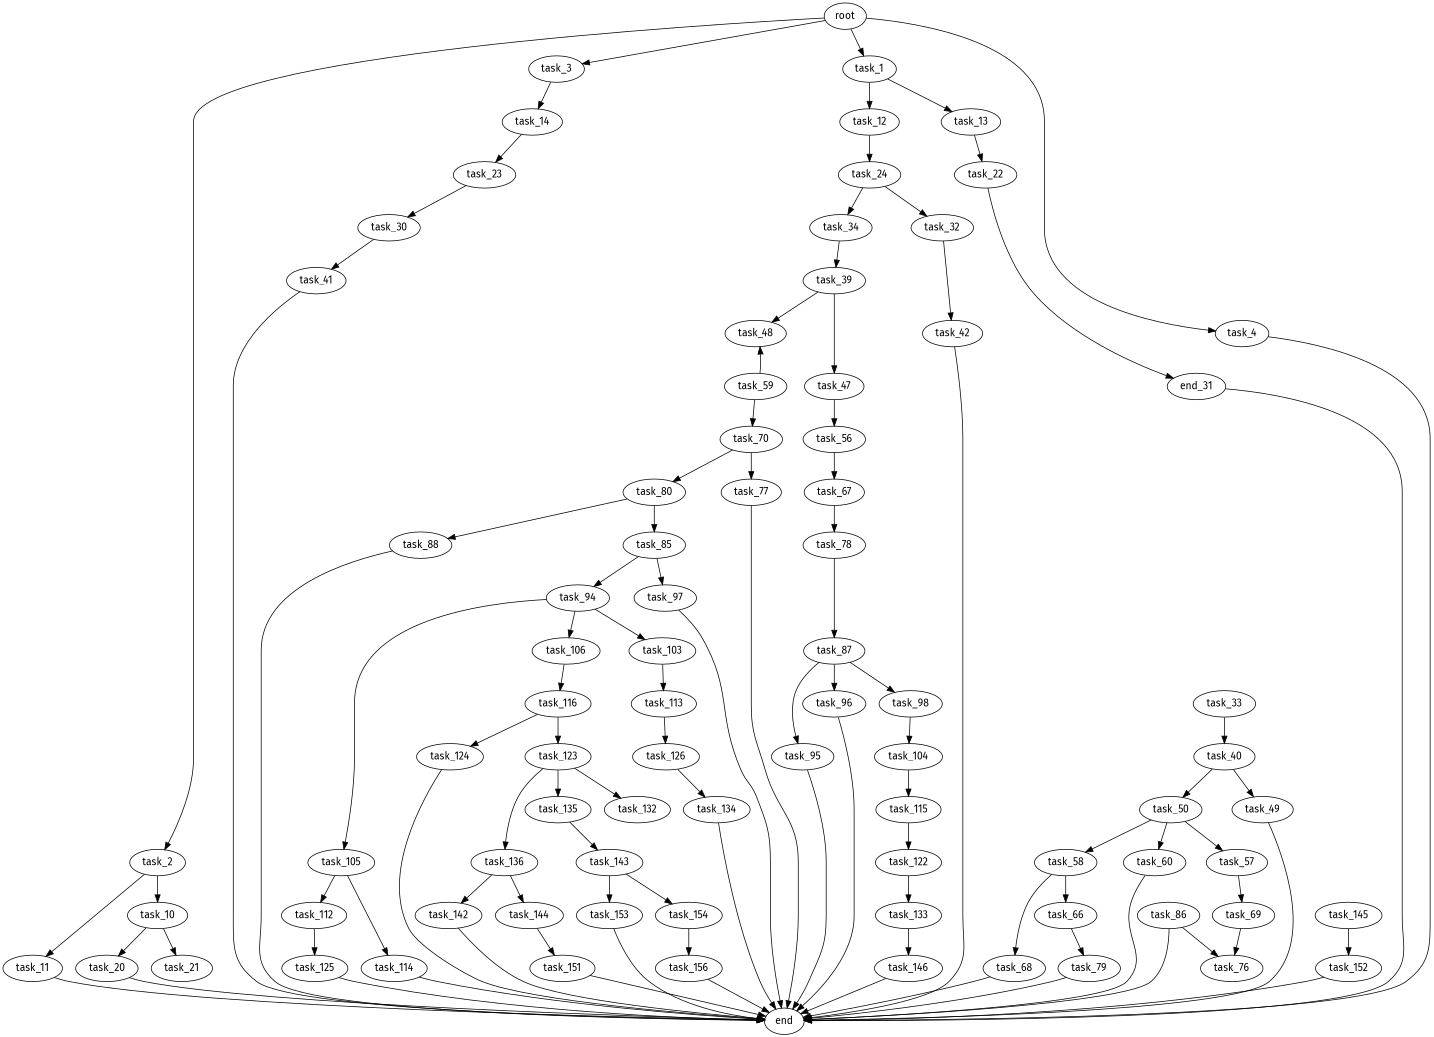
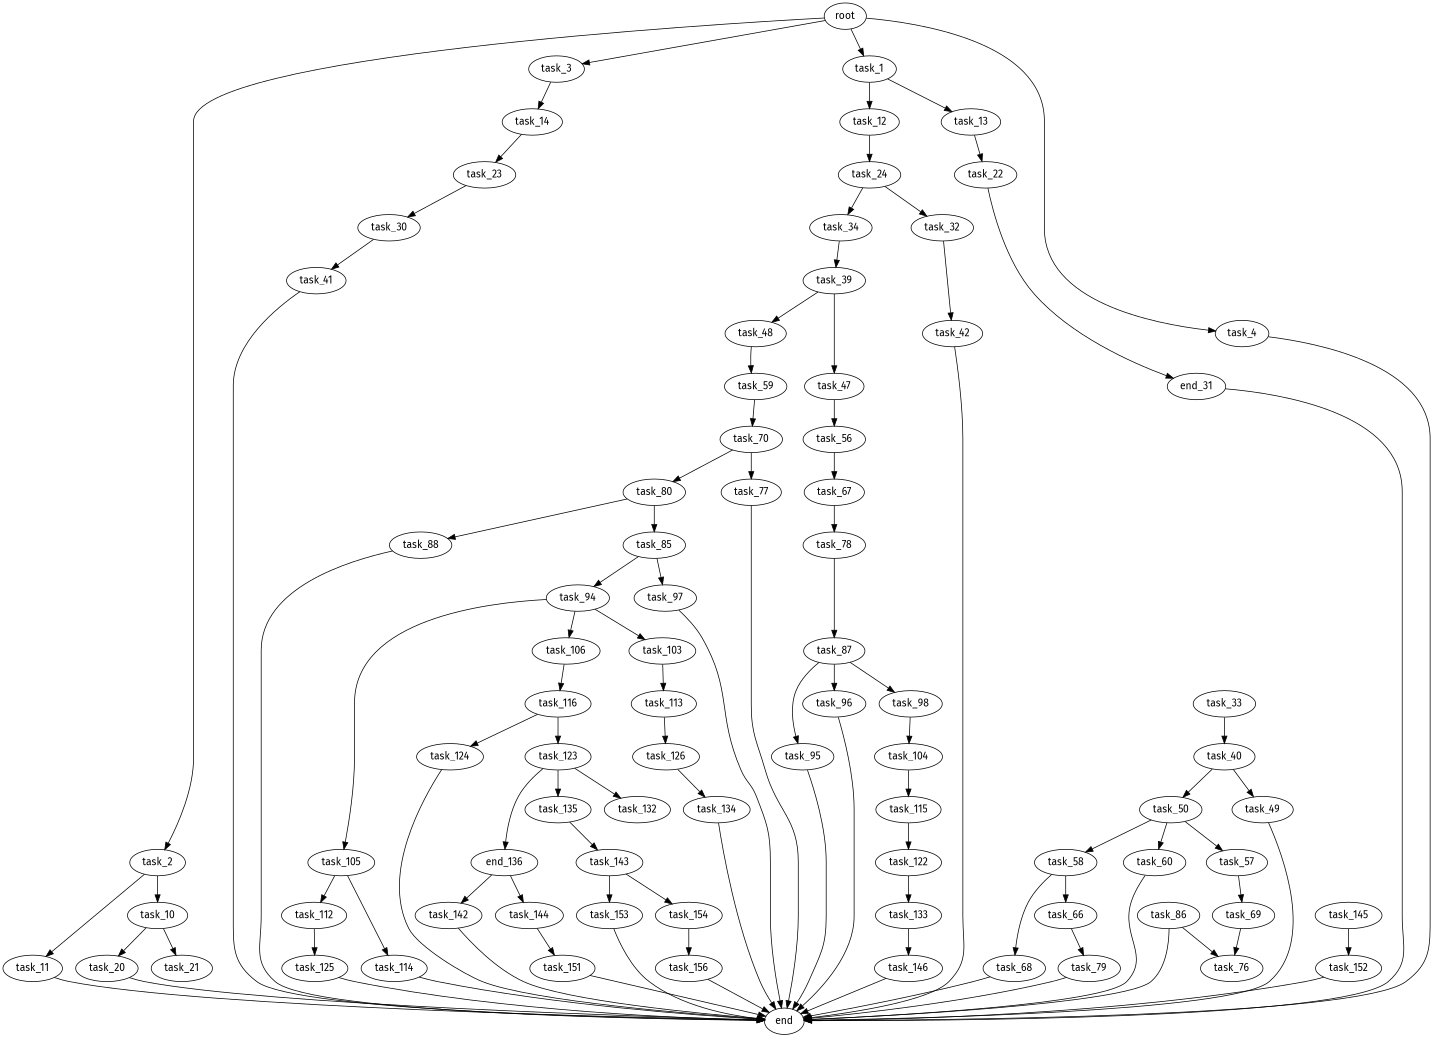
edge "task_59" -> "task_48": reversed
node "task_136": label "task_136" -> "end_136"
